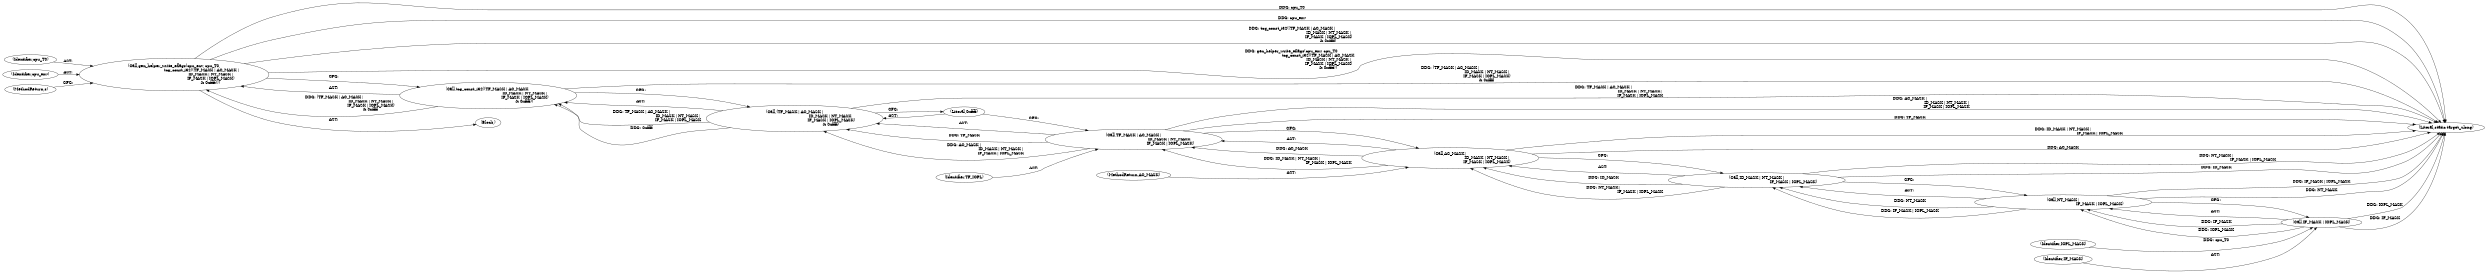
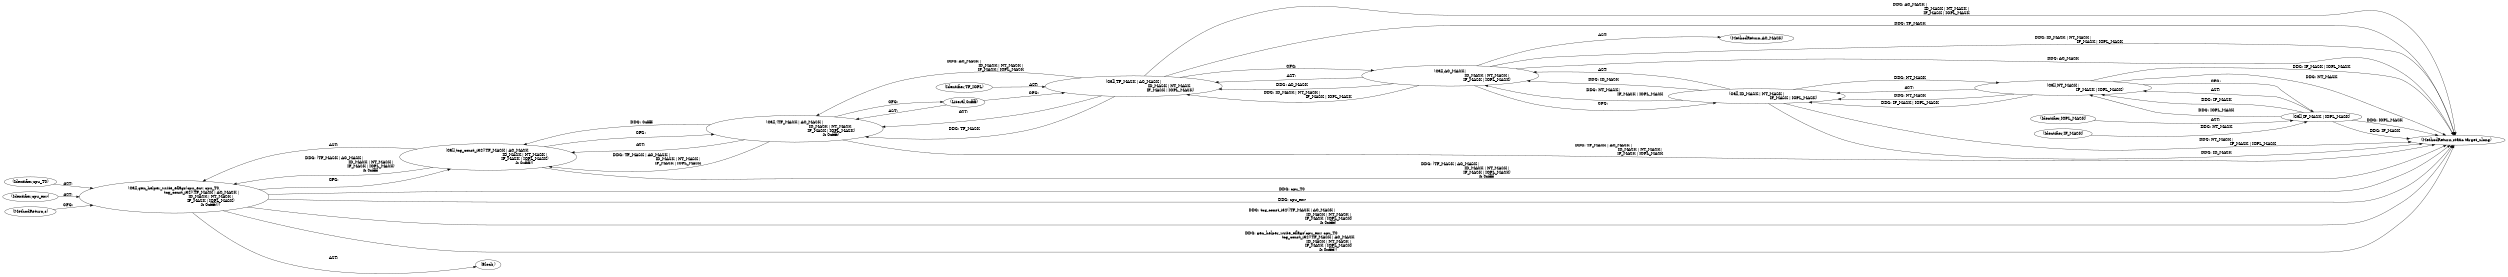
node "(Literal,static target_ulong)": label "(Literal,static target_ulong)" -> "(MethodReturn,static target_ulong)"
edge "(MethodReturn,AC_MASK)" -> "(Call,AC_MASK | ID_MASK | NT_MASK | IF_MASK | IOPL_MASK)": reversed
edge "(Call,ID_MASK | NT_MASK | IF_MASK | IOPL_MASK)" -> "(Call,NT_MASK | IF_MASK | IOPL_MASK)": label "CFG: " -> "DDG: NT_MASK"
edge "(Identifier,IOPL_MASK)" -> "(Call,IF_MASK | IOPL_MASK)": label "DDG: cpu_T0" -> "AST: "
edge "(Identifier,IF_MASK)" -> "(Call,IF_MASK | IOPL_MASK)": label "AST: " -> "DDG: NT_MASK"
